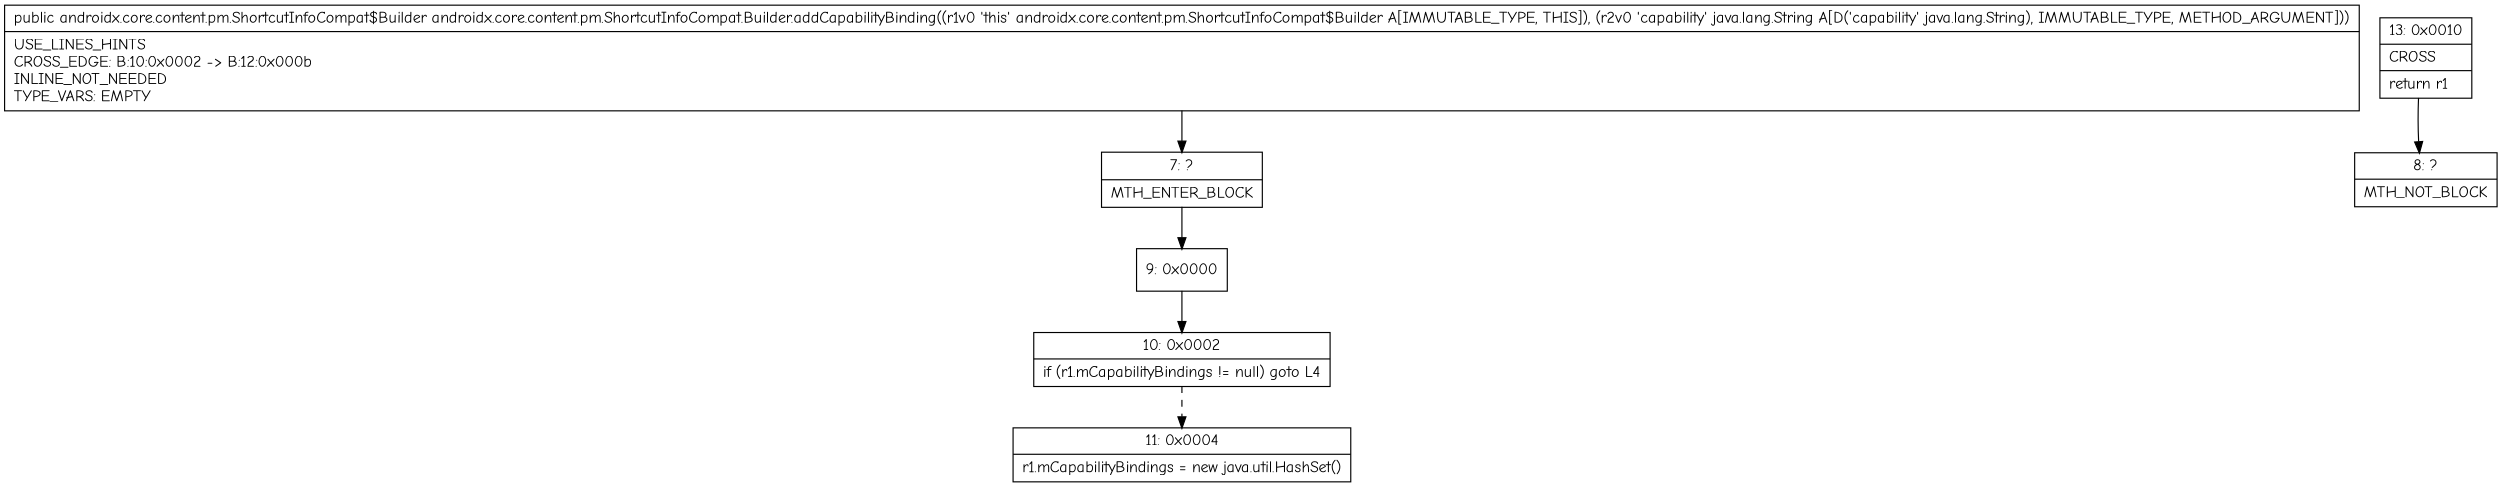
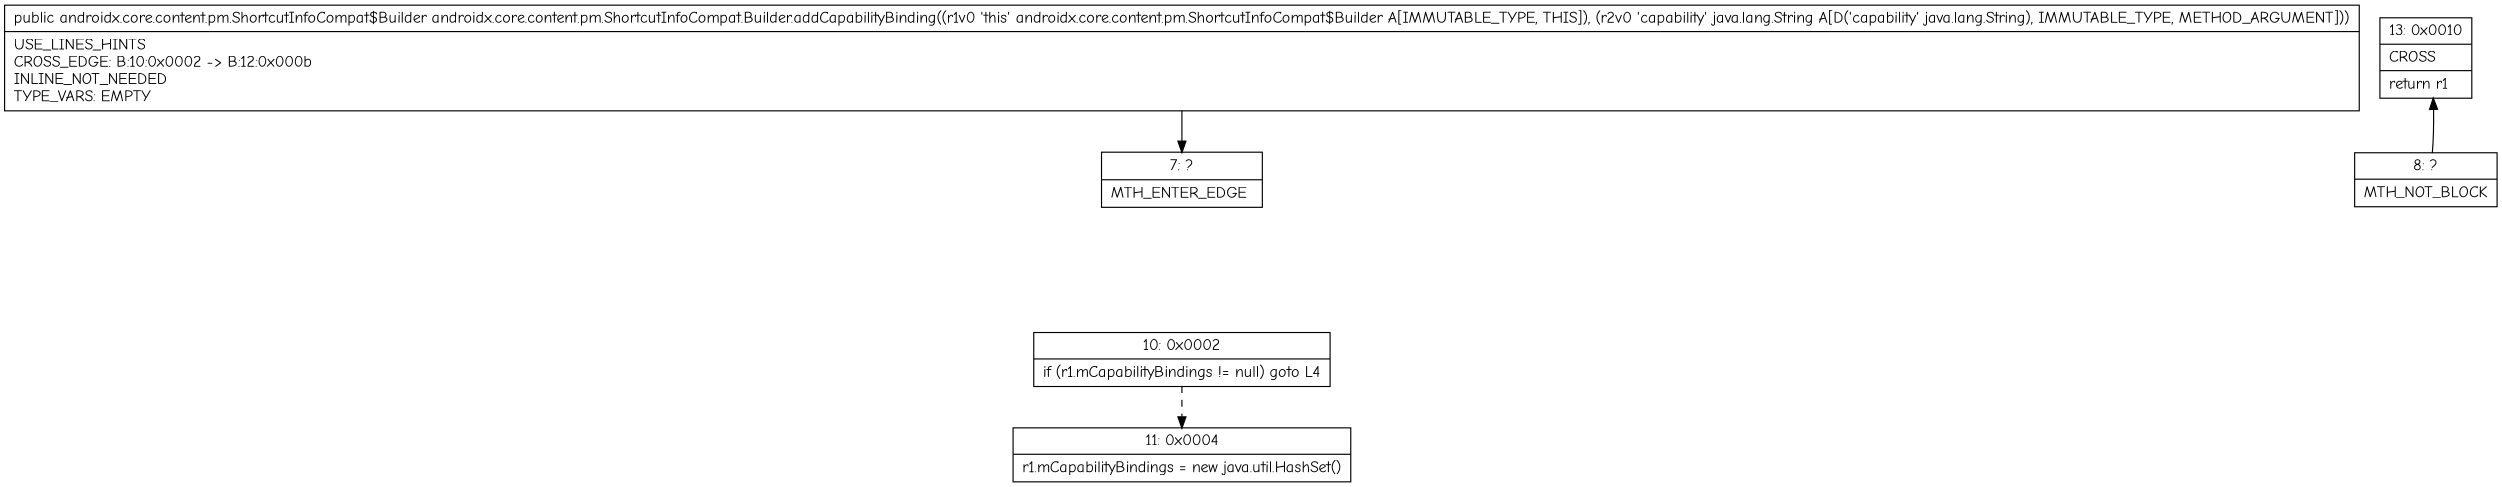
edge "13: 0x0010" -> "8: ?": reversed
node "7: ?": text "MTH_ENTER_BLOCK" -> "MTH_ENTER_EDGE"
node "9: 0x0000": removed
